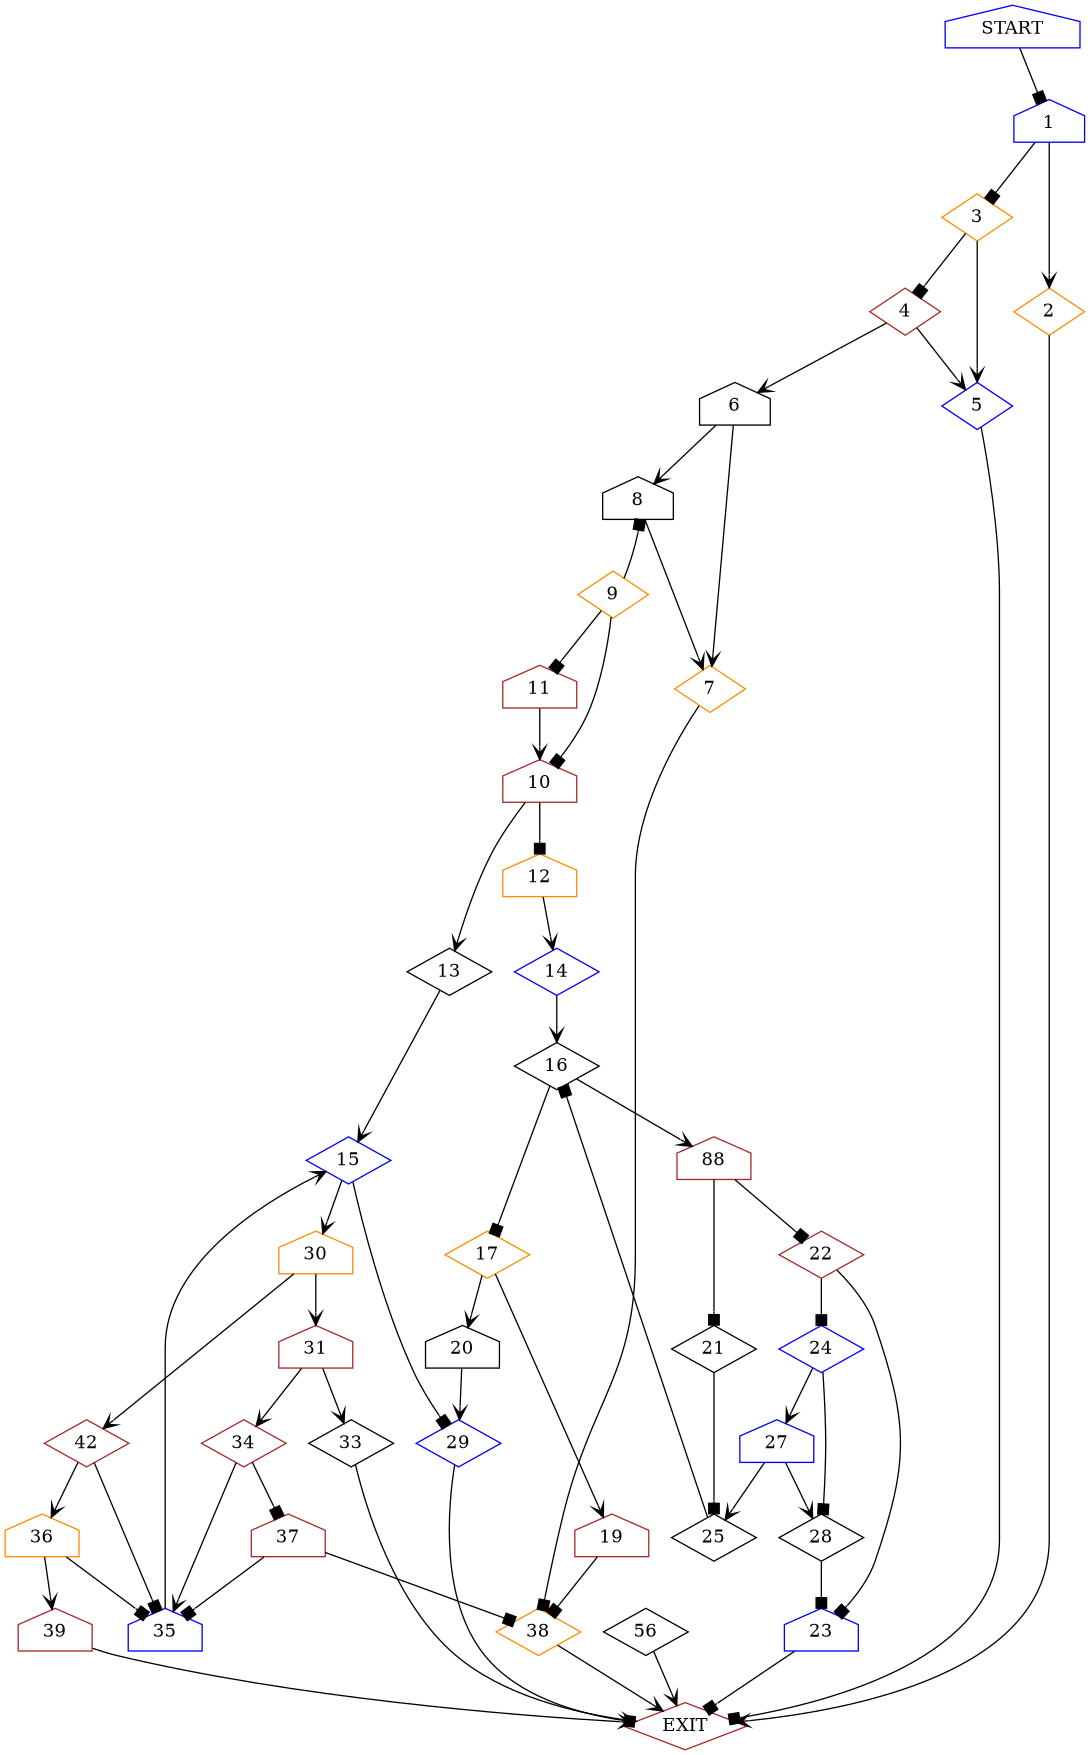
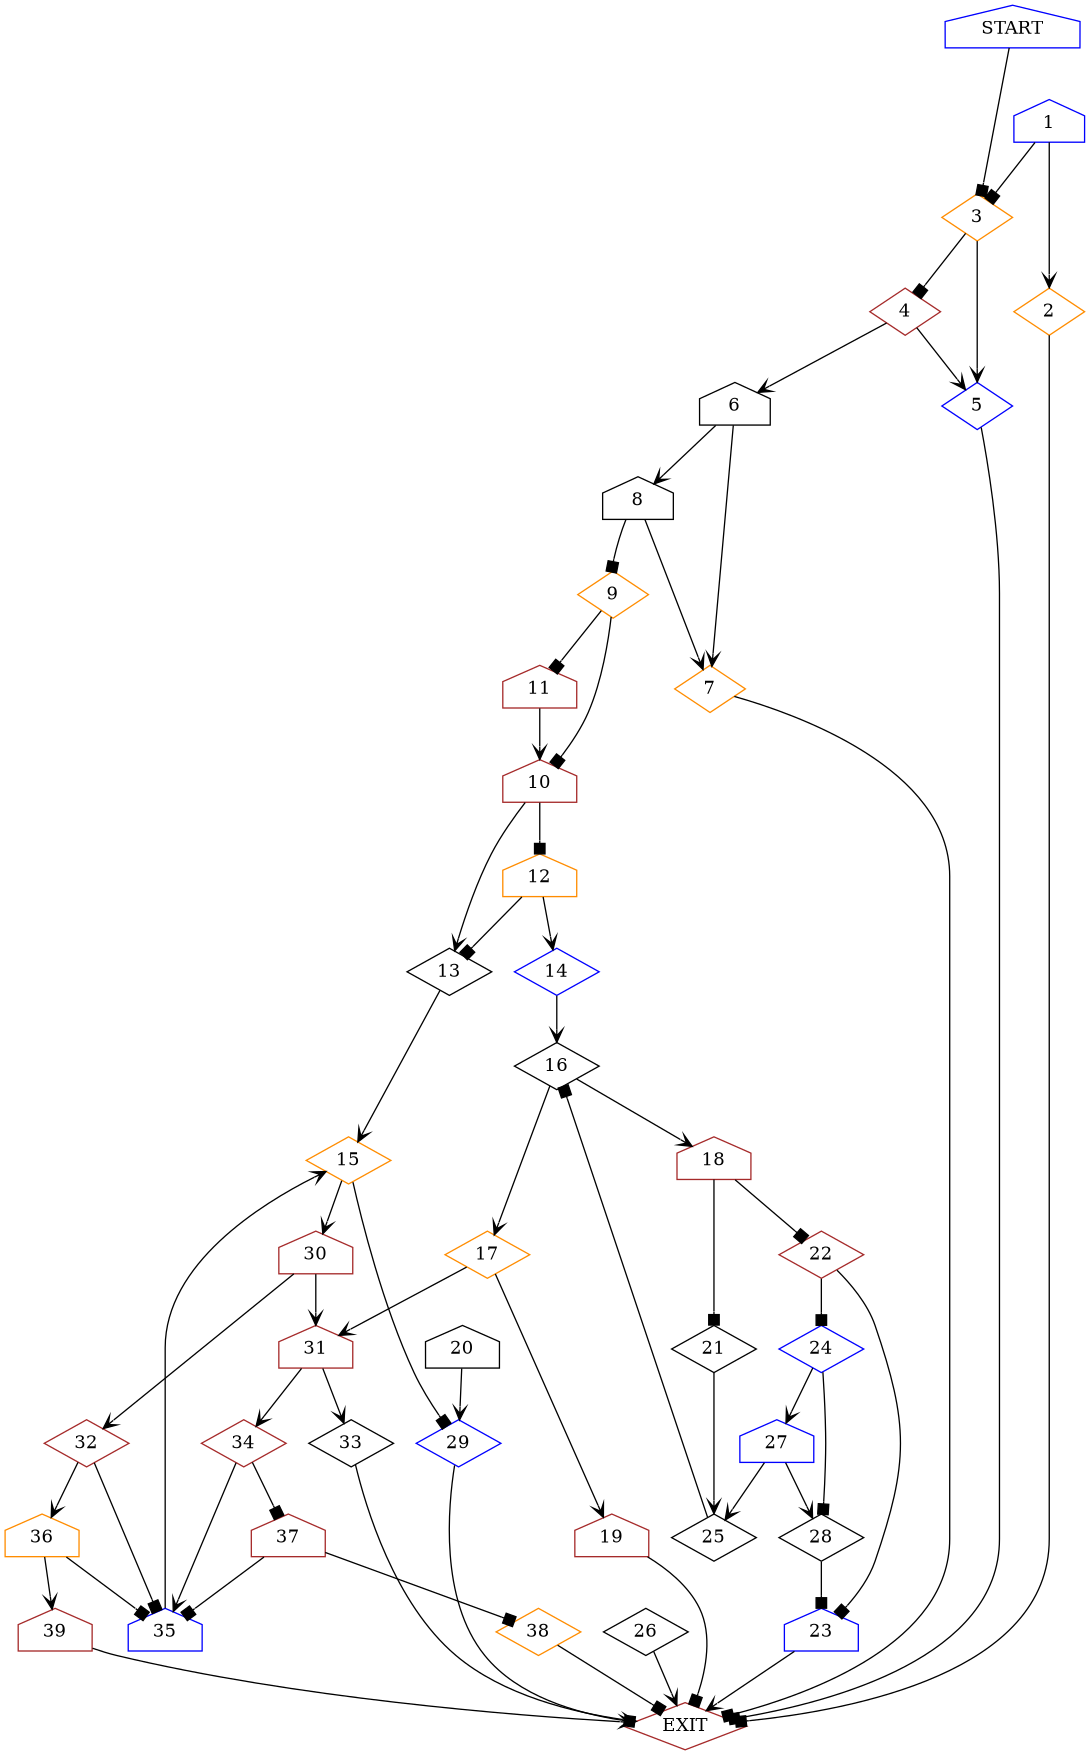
edge "START" -> "1": now "START" -> "3"
edge "9" -> "8": reversed
edge "12" -> "13": added
edge "2" -> "EXIT": arrowhead vee -> box
edge "7" -> "38": now "7" -> "EXIT"
edge "16" -> "17": arrowhead box -> vee
node "15": color blue -> darkorange
node "88": label "88" -> "18"
node "30": color darkorange -> brown
edge "17" -> "20": now "17" -> "31"
edge "21" -> "25": arrowhead box -> vee
node "42": label "42" -> "32"
edge "19" -> "38": now "19" -> "EXIT"
node "56": label "56" -> "26"
edge "38" -> "EXIT": arrowhead vee -> box
edge "23" -> "EXIT": arrowhead box -> vee
